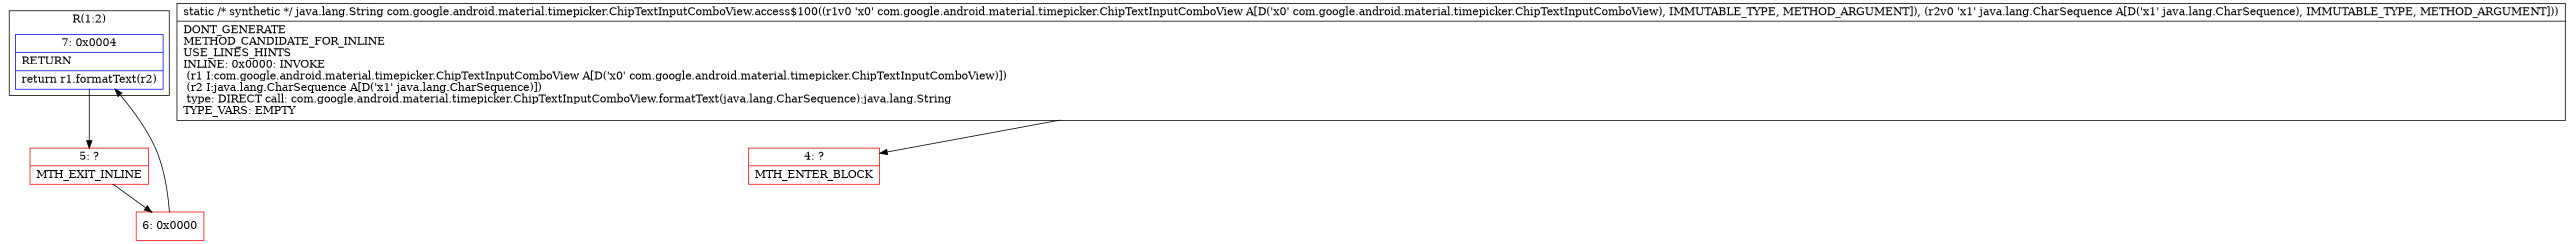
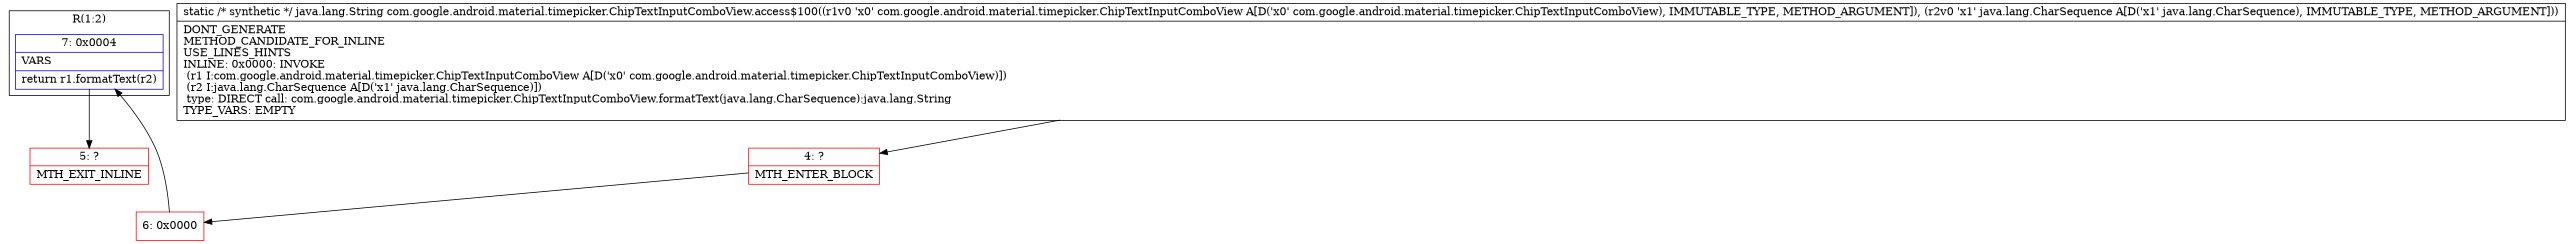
node "7: 0x0004": text "RETURN" -> "VARS"
edge "5: ?" -> "6: 0x0000": now "4: ?" -> "6: 0x0000"
